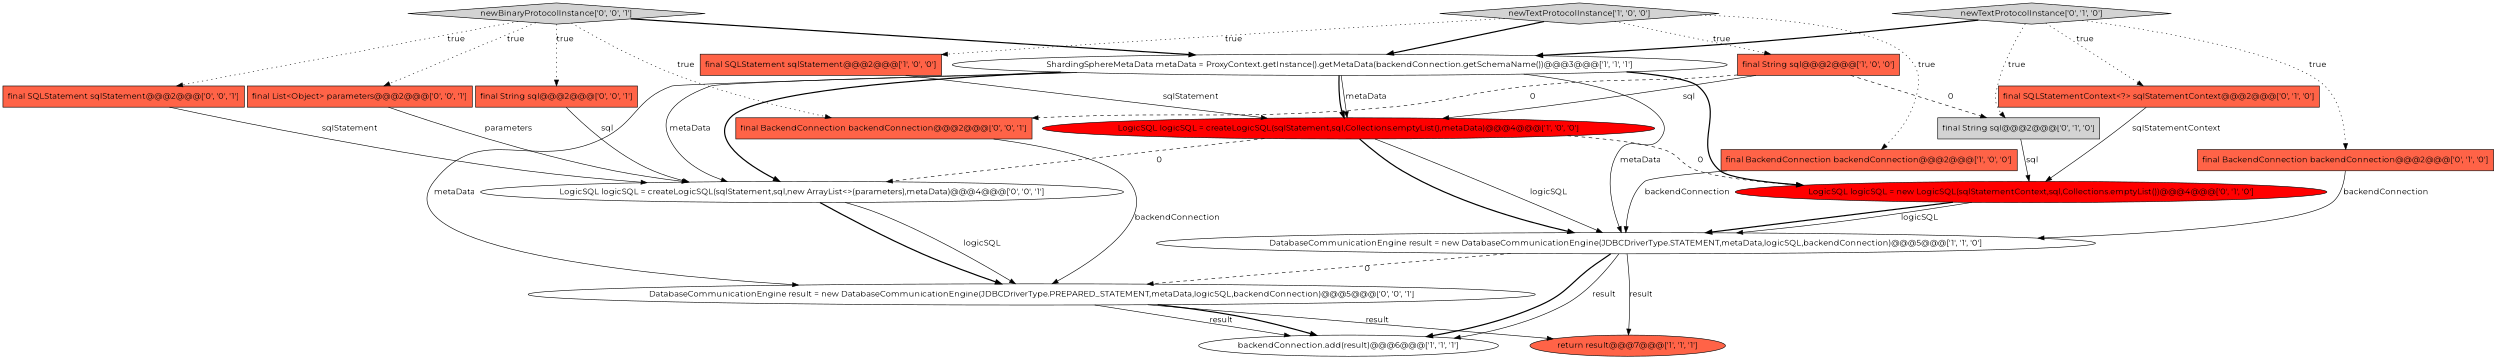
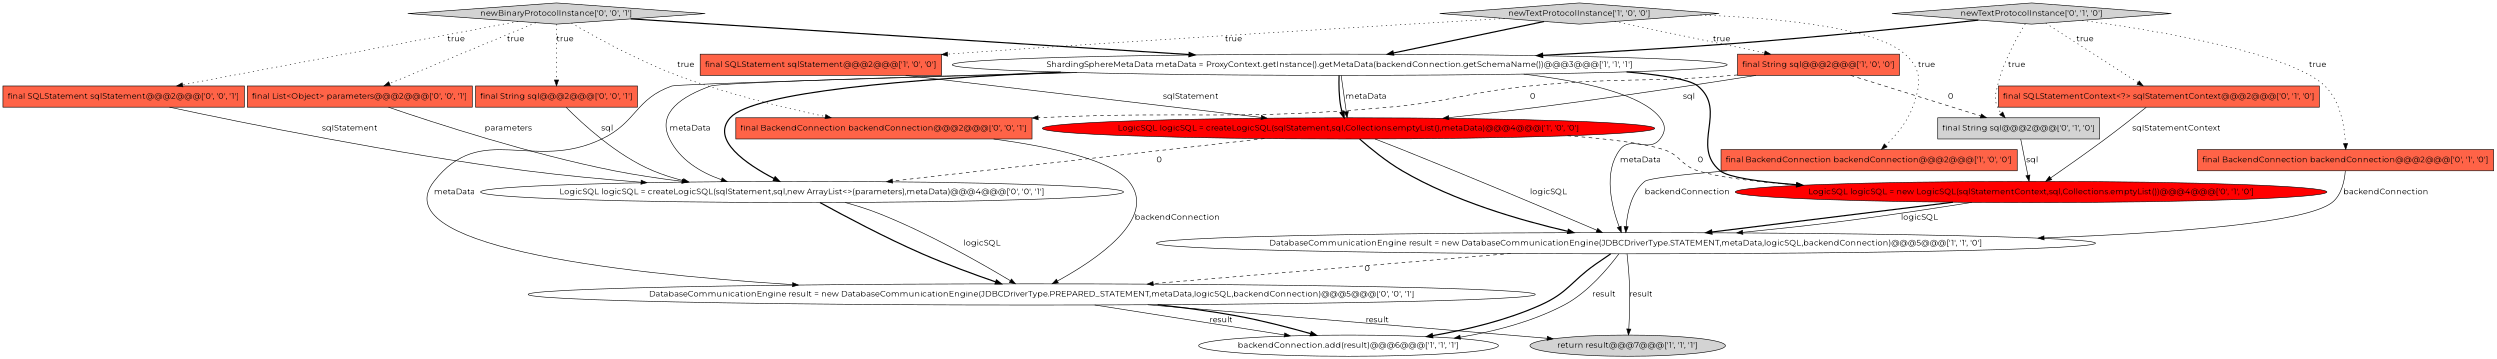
node "return result@@@7@@@['1', '1', '1']": fillcolor tomato -> lightgray
